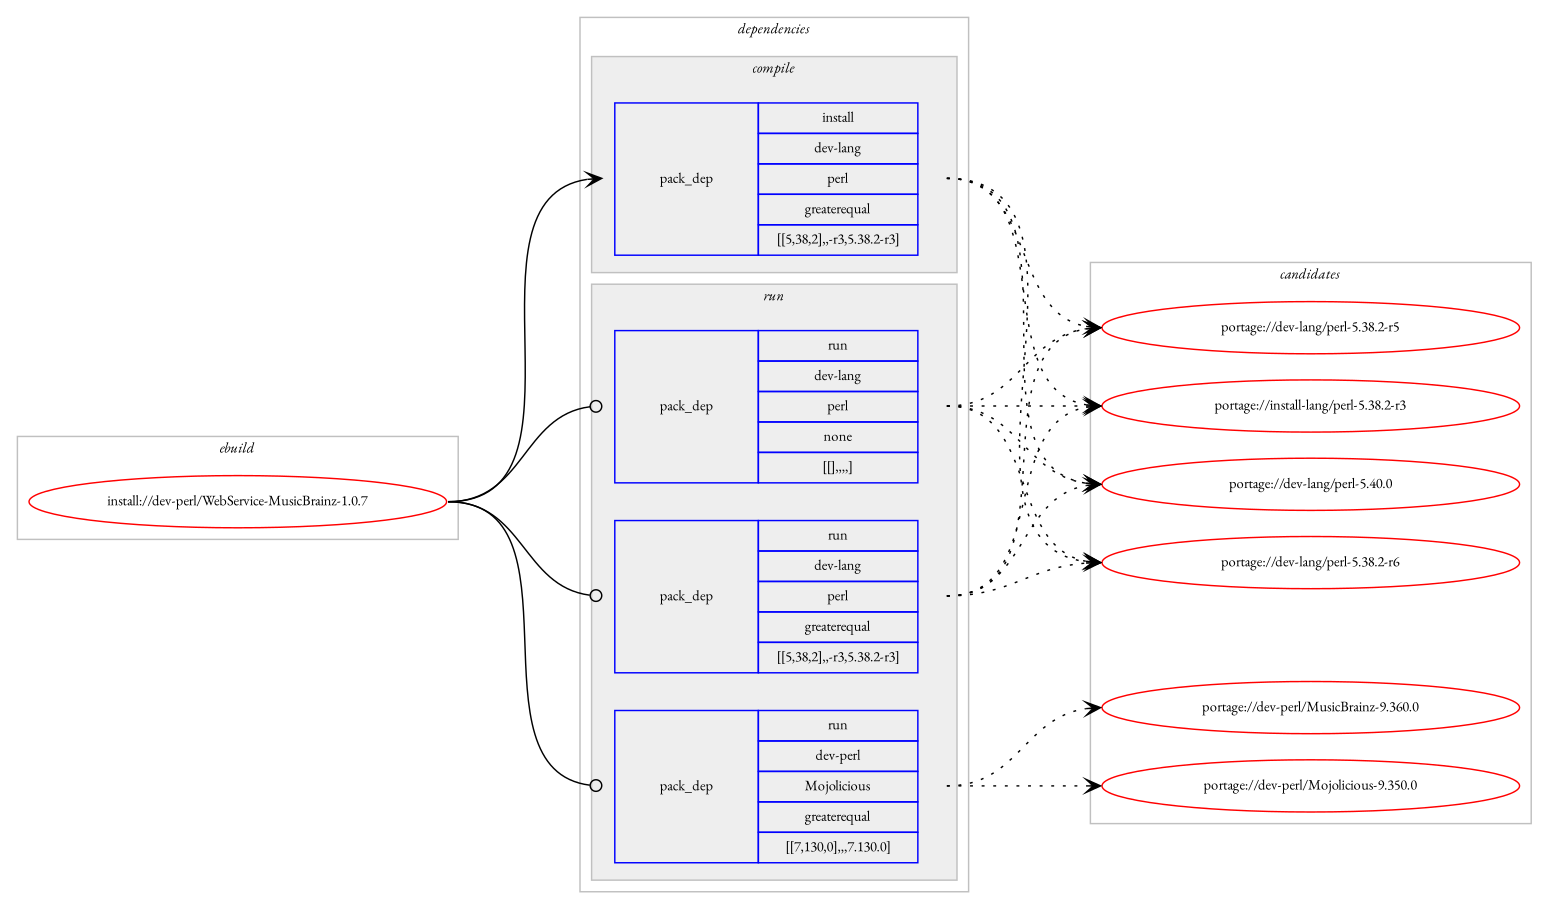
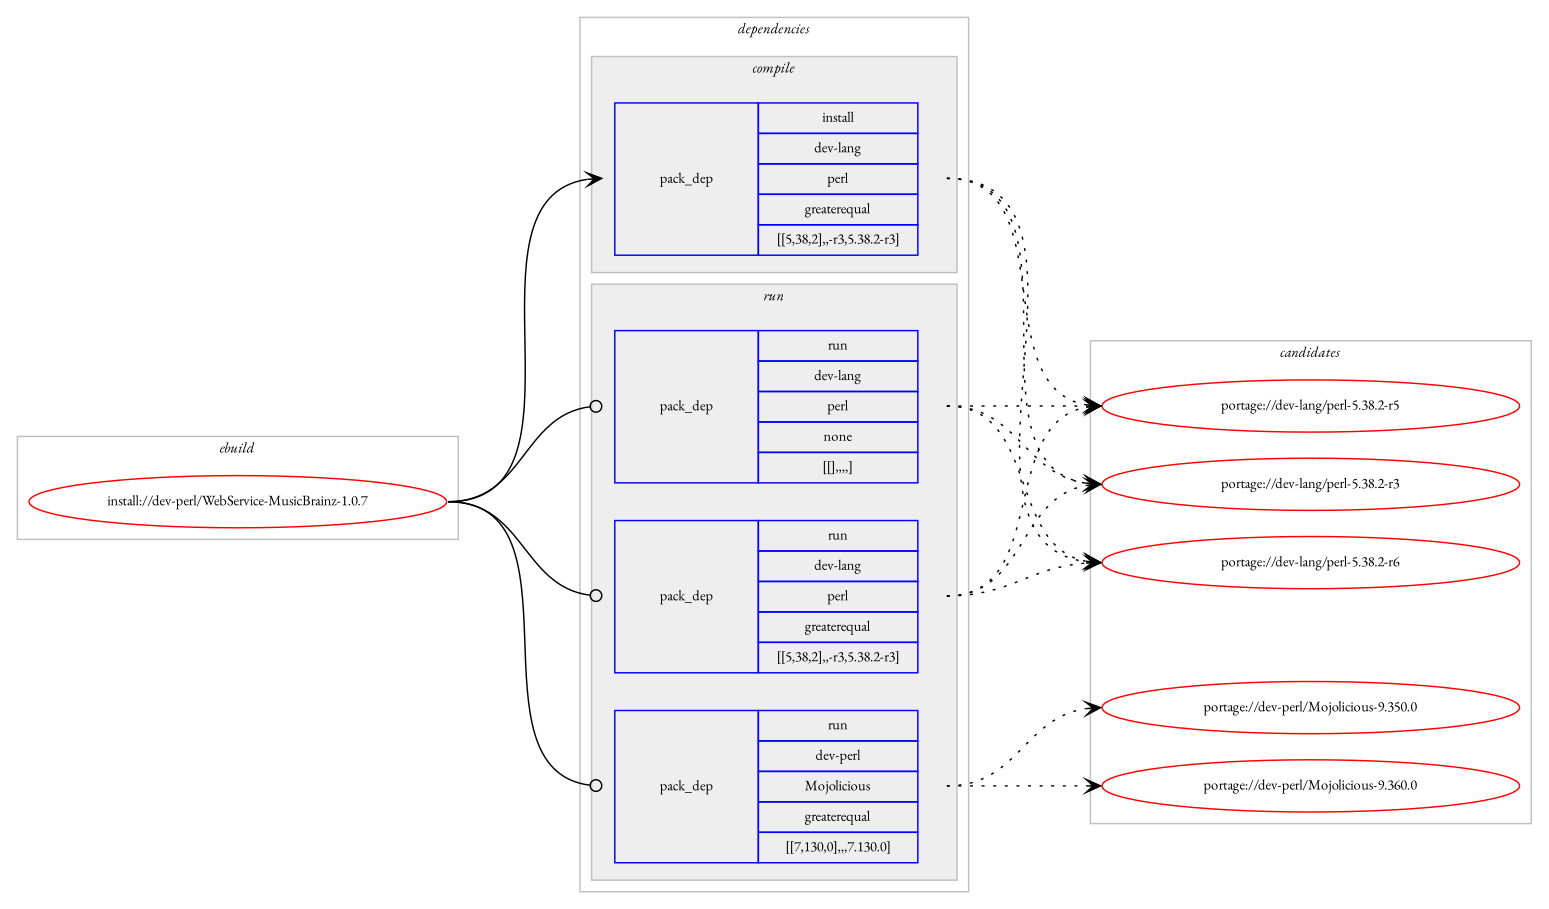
node "portage://install-lang/perl-5.38.2-r3": label "portage://install-lang/perl-5.38.2-r3" -> "portage://dev-lang/perl-5.38.2-r3"
node "portage://dev-lang/perl-5.40.0": removed
node "portage://dev-perl/MusicBrainz-9.360.0": label "portage://dev-perl/MusicBrainz-9.360.0" -> "portage://dev-perl/Mojolicious-9.360.0"
